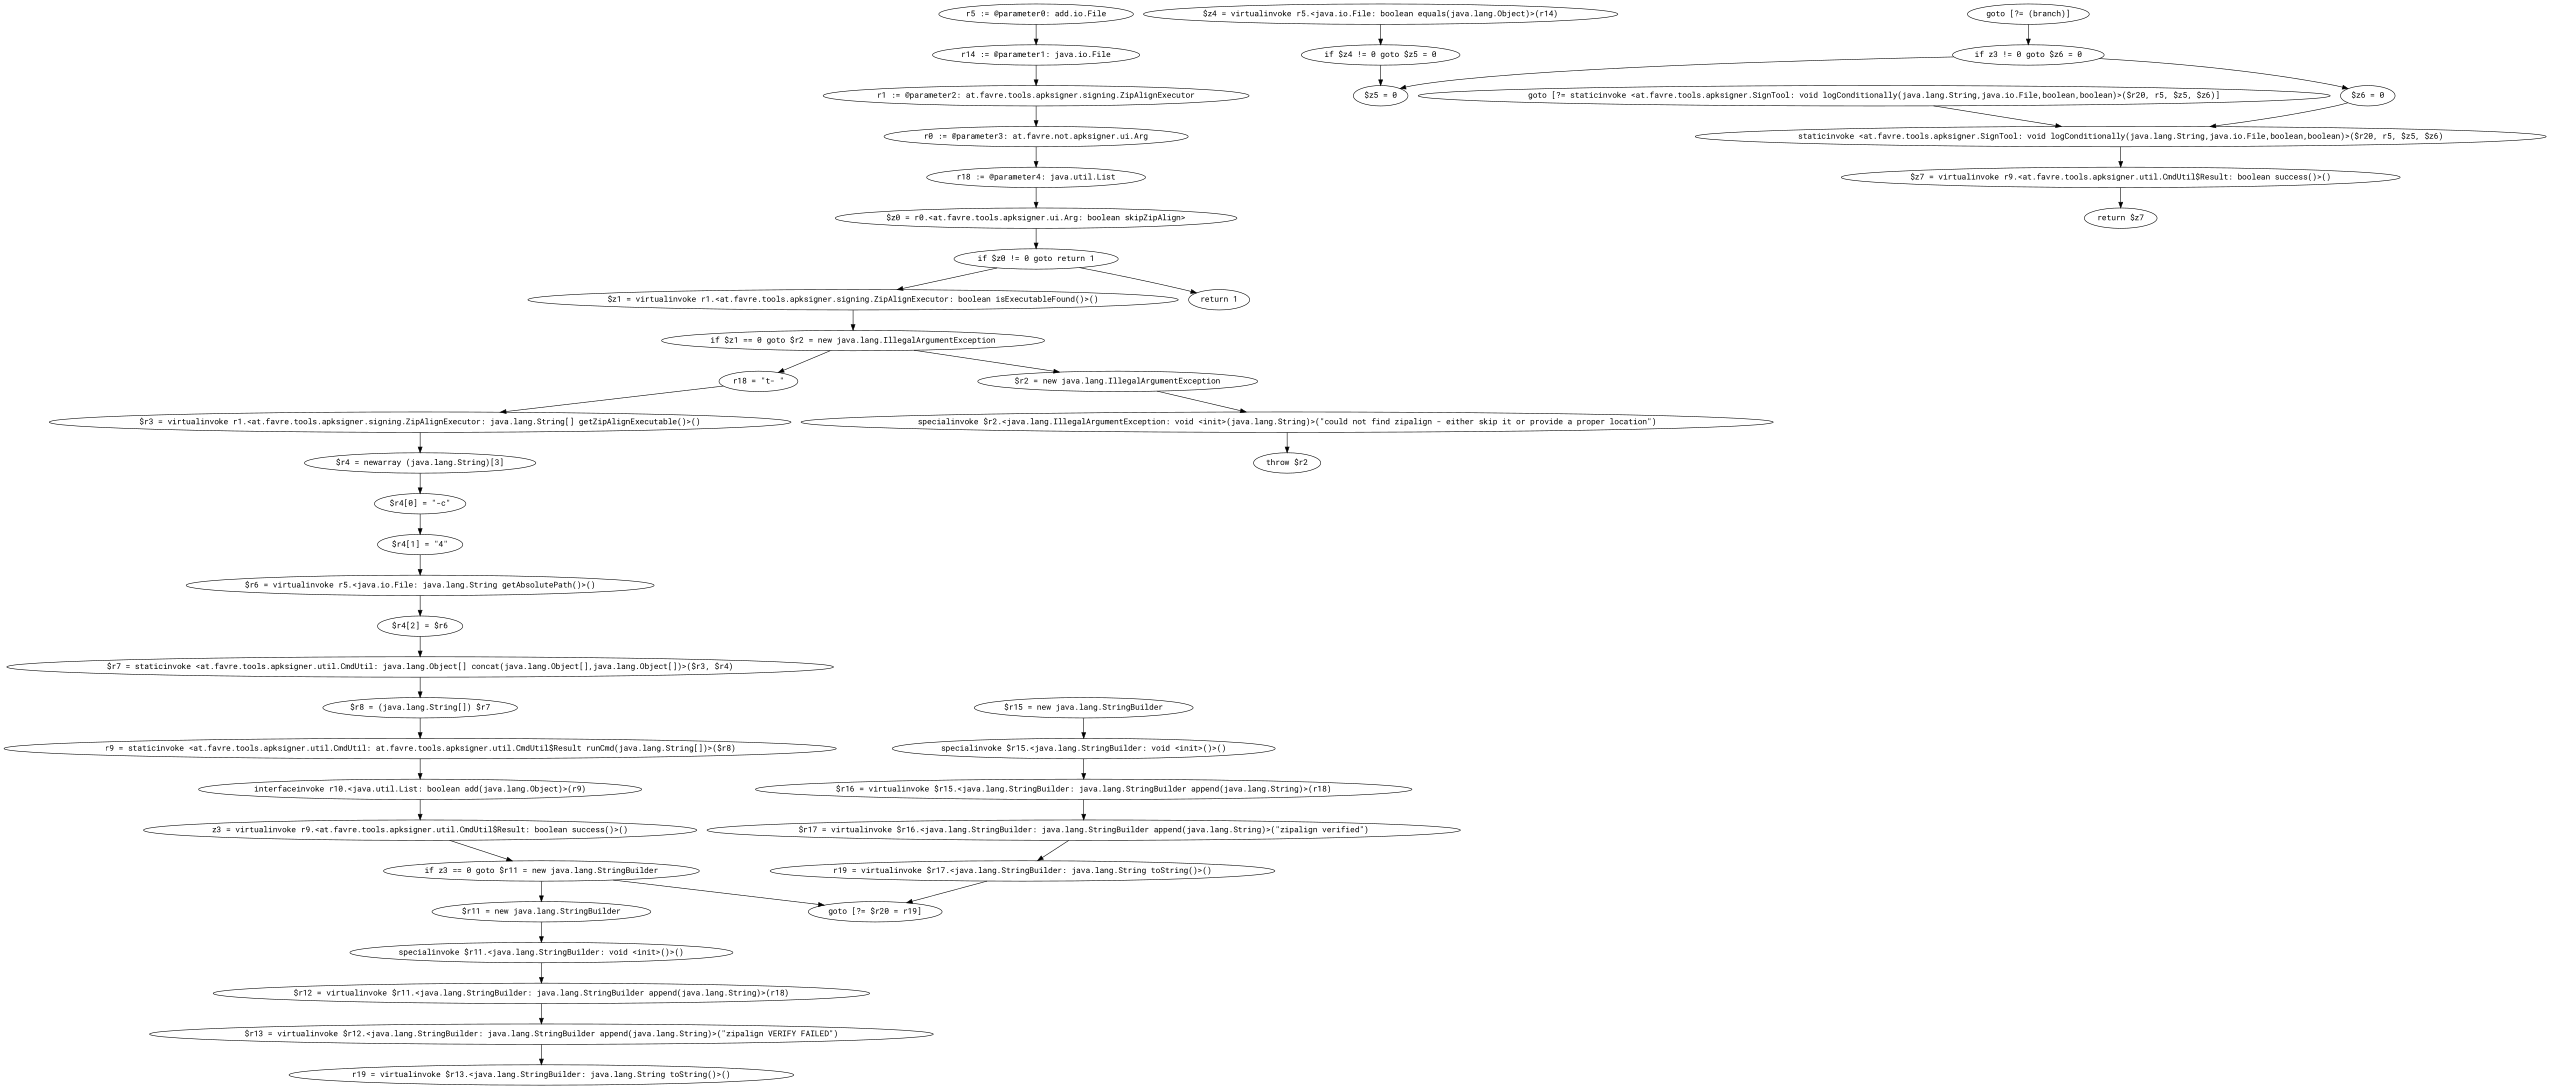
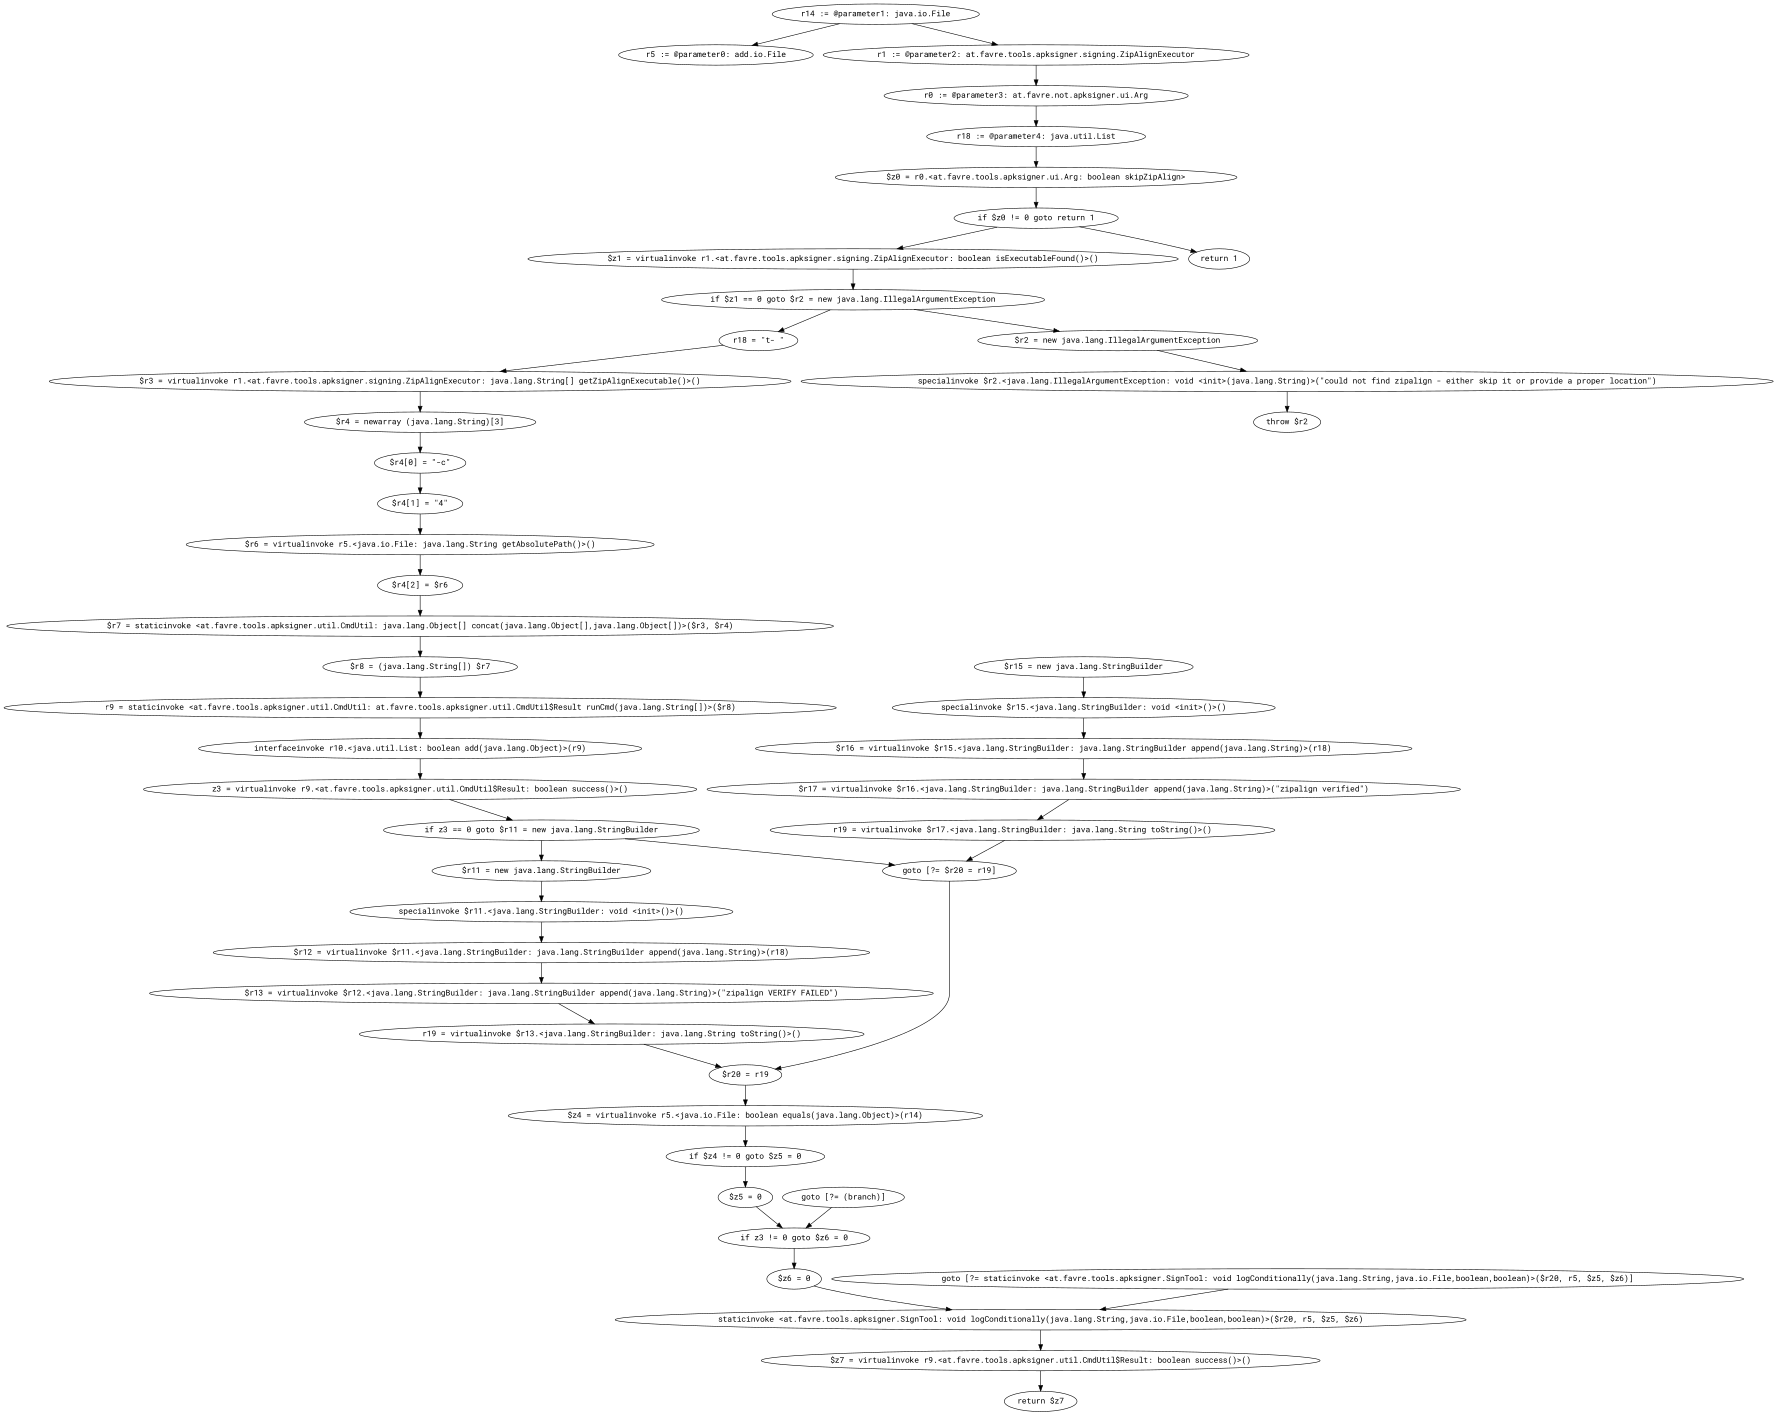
edge "r5 := @parameter0: add.io.File" -> "r14 := @parameter1: java.io.File": reversed
edge "if z3 != 0 goto $z6 = 0" -> "$z5 = 0": reversed
node "$r20 = r19": added
